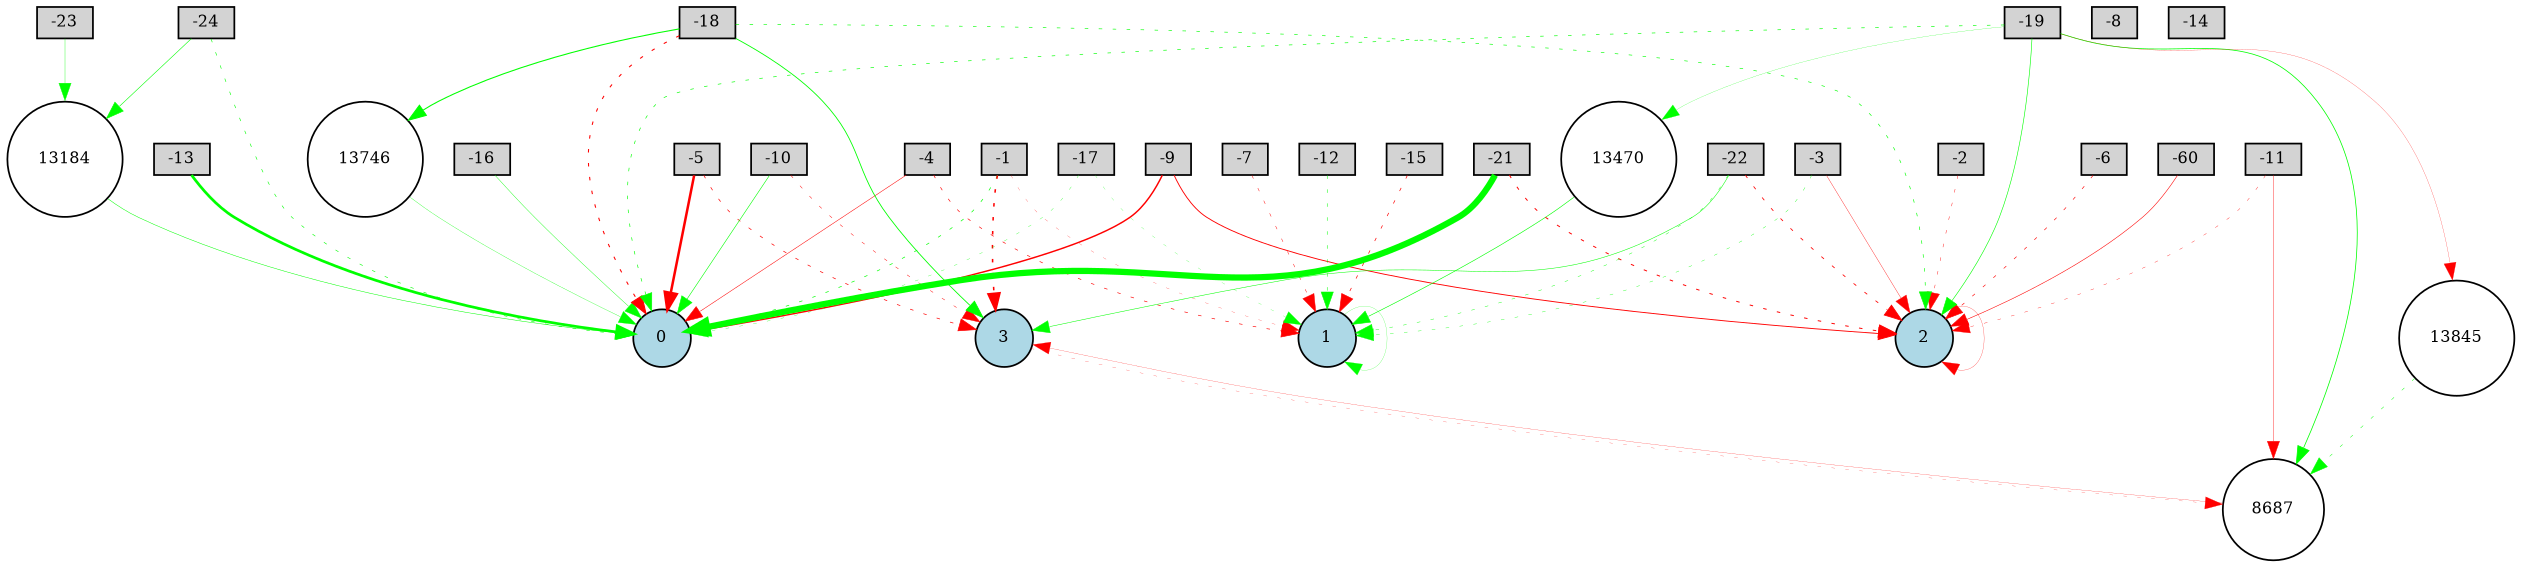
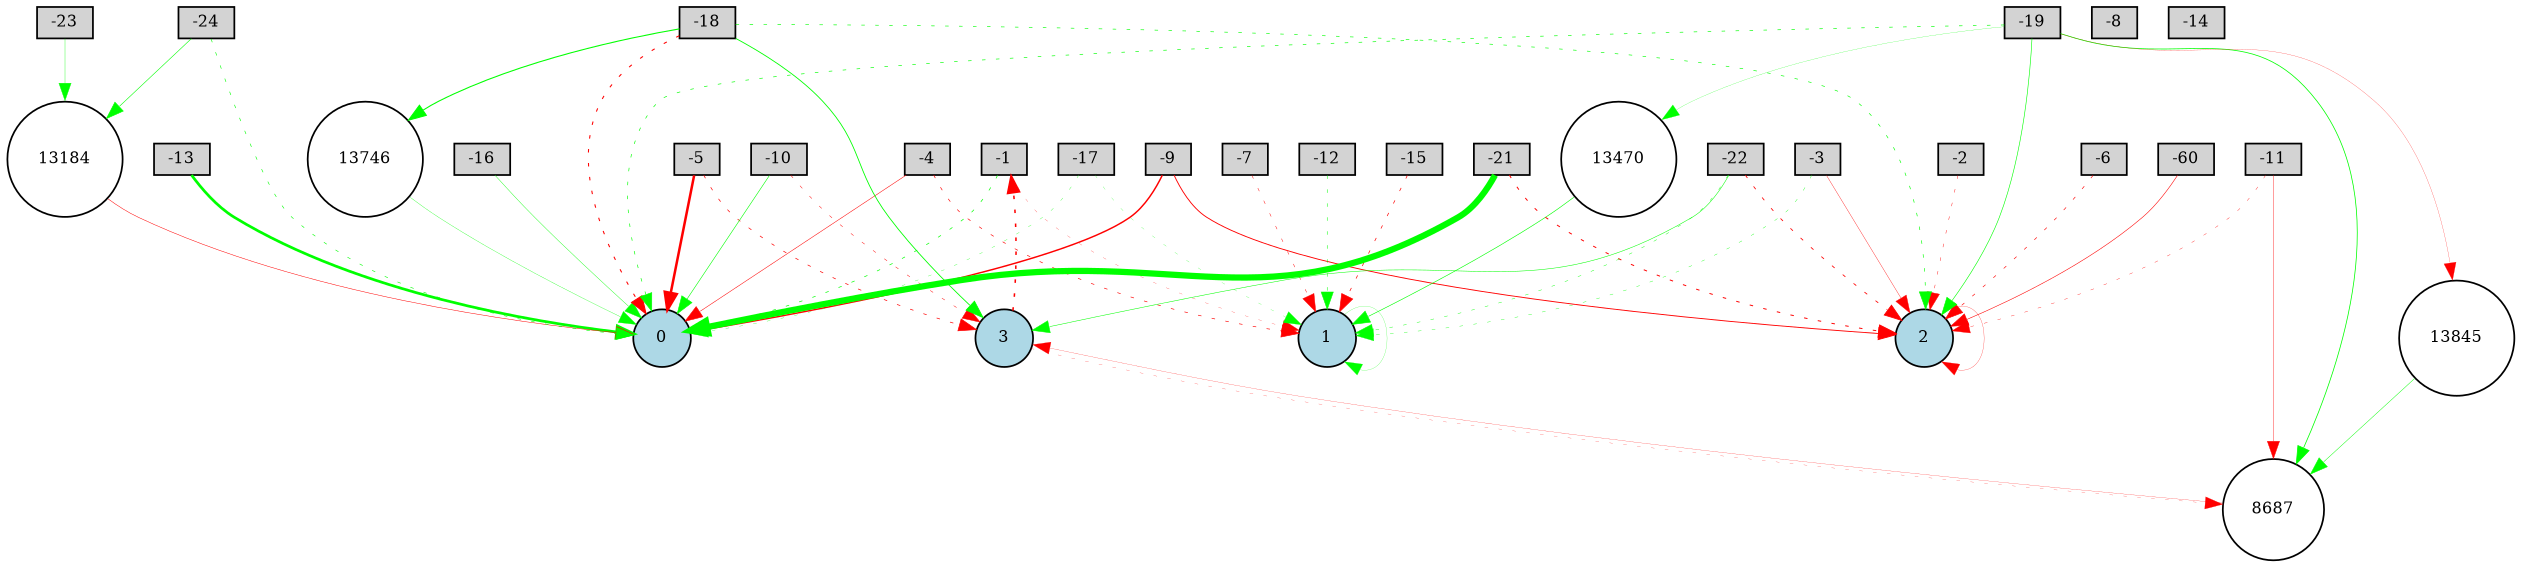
edge "-1" -> "3": reversed
edge "13184" -> "0": color green -> red
edge "13845" -> "8687": style dotted -> solid
